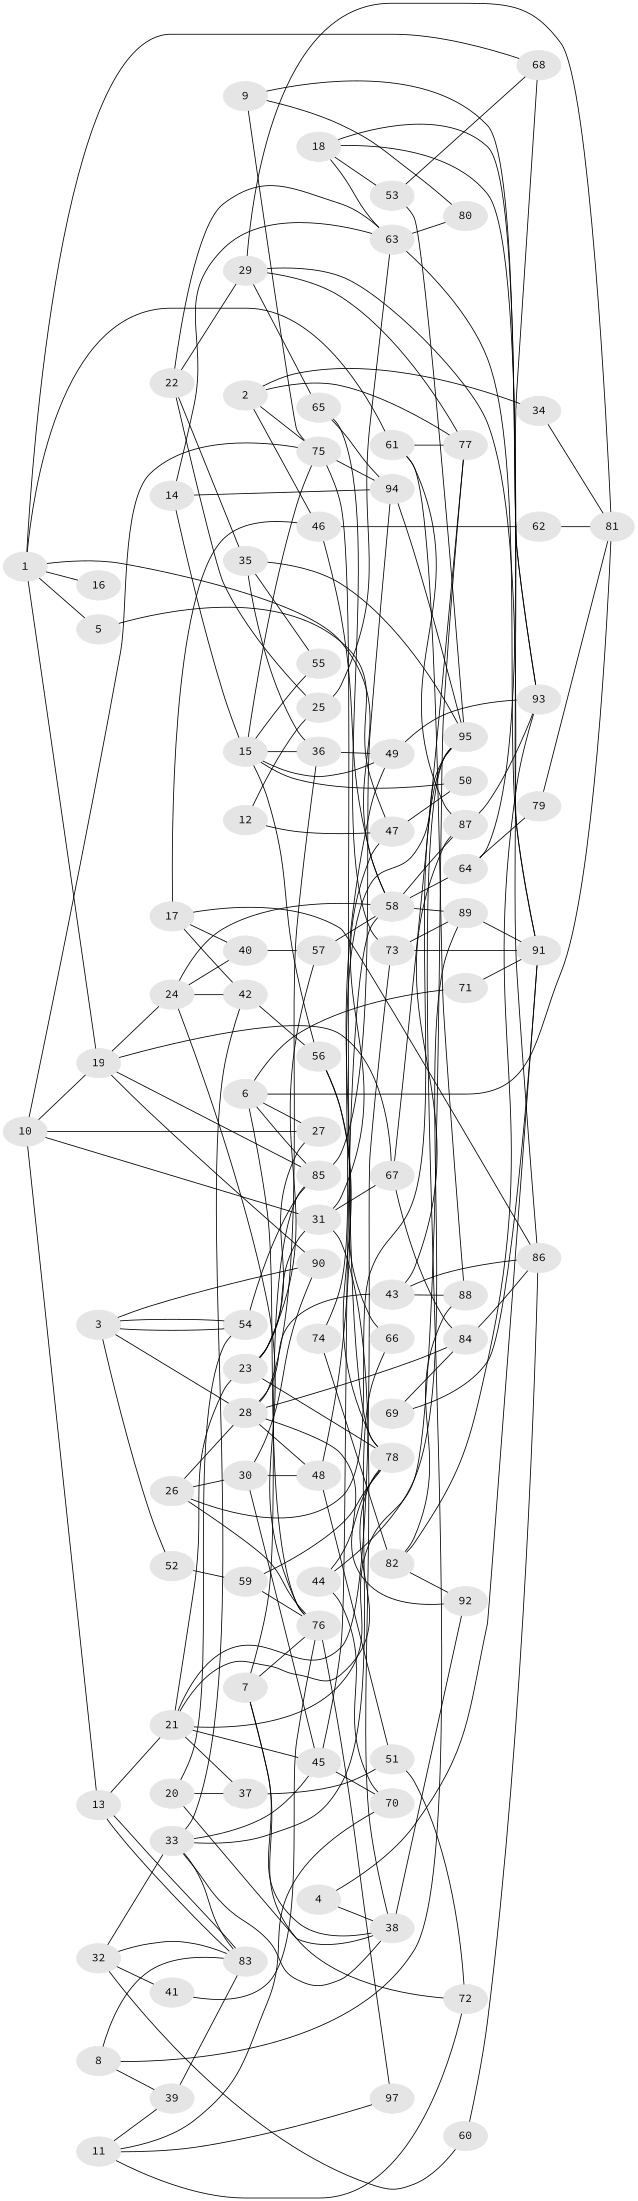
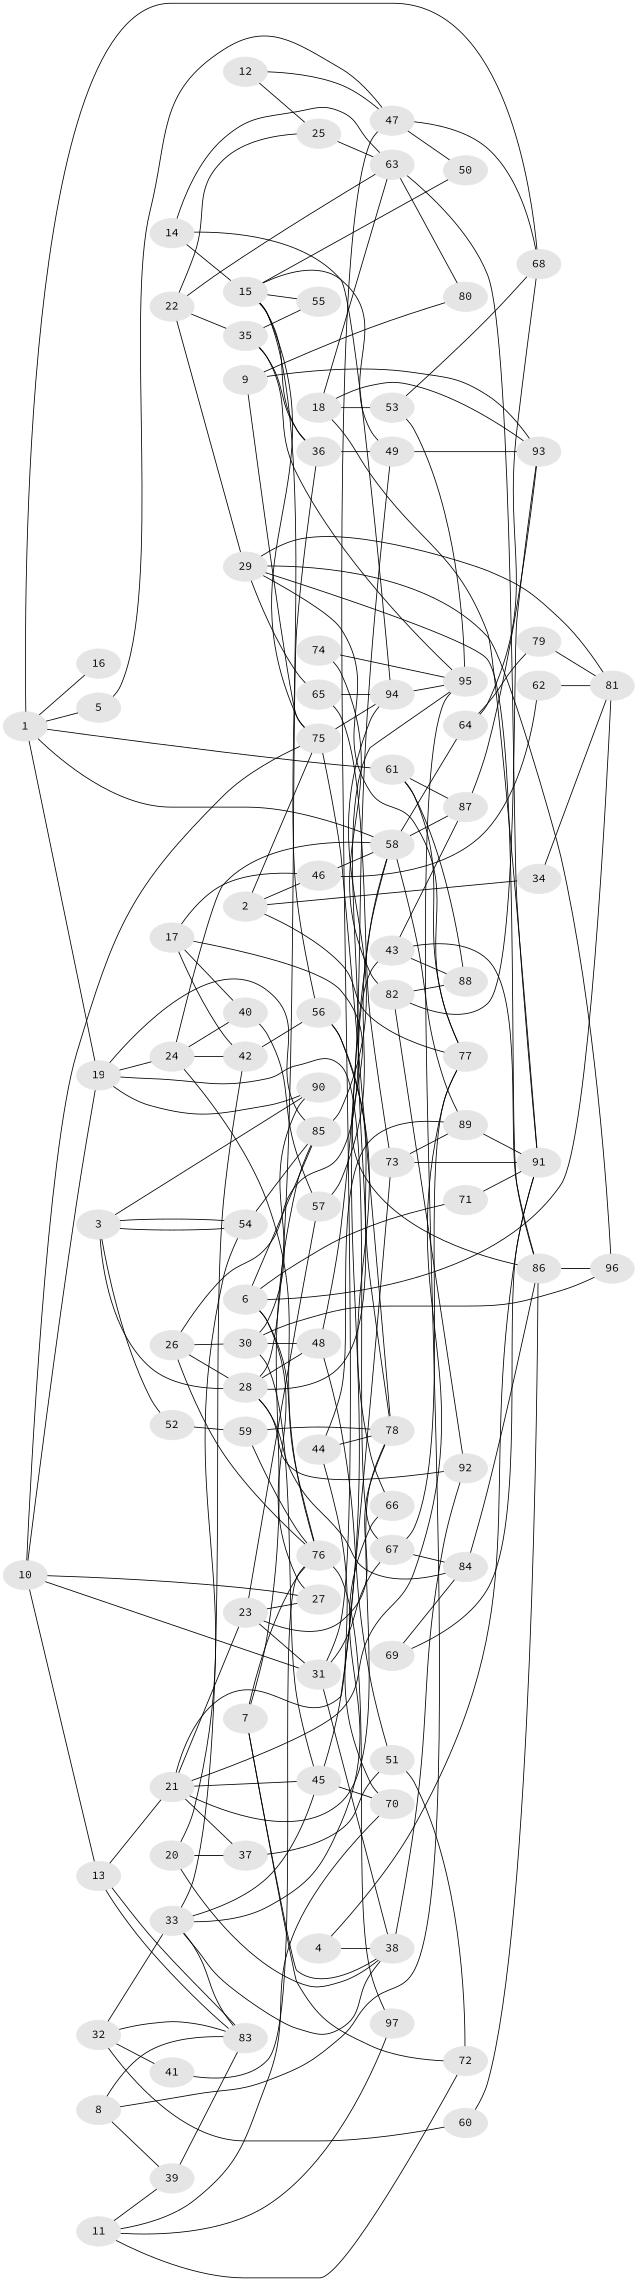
edge "47" -- "68": added
node "96": added
